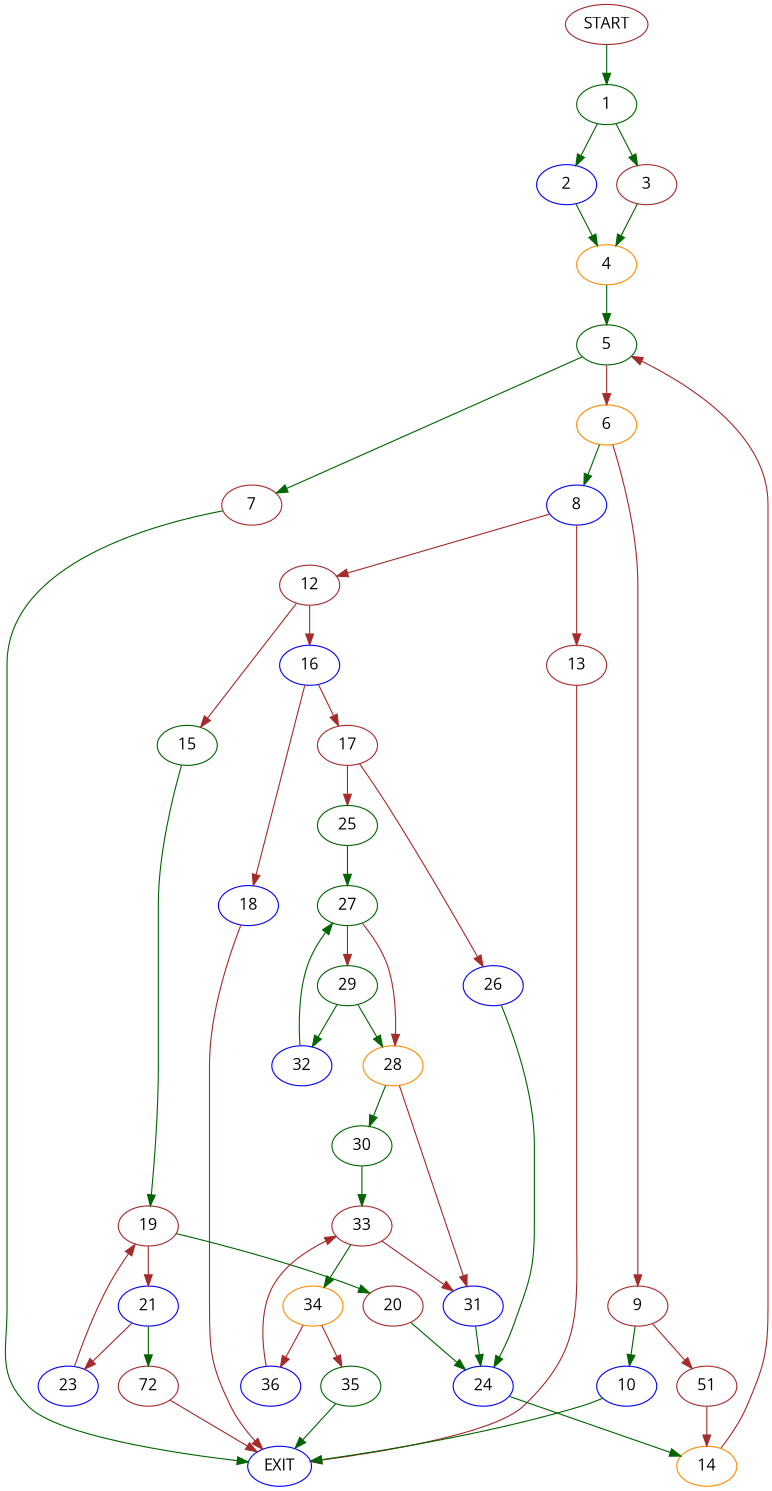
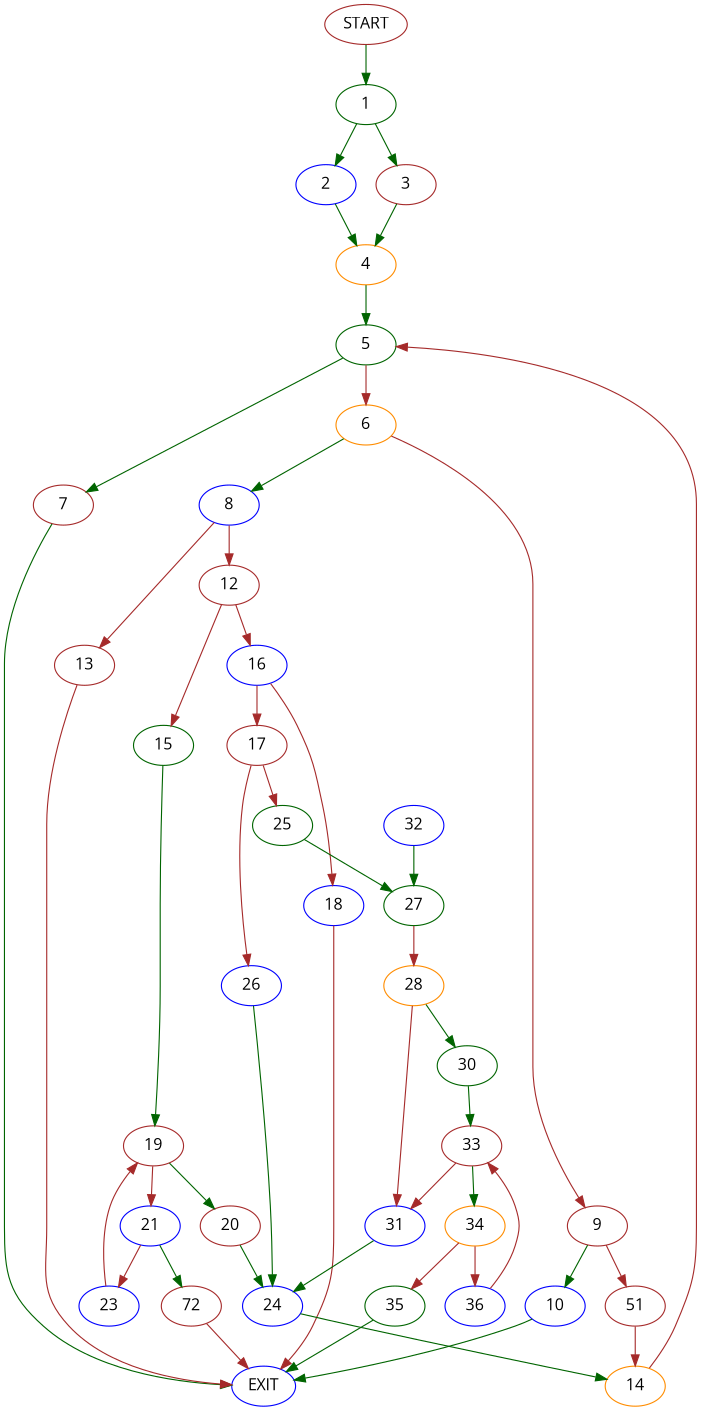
node "29": removed
